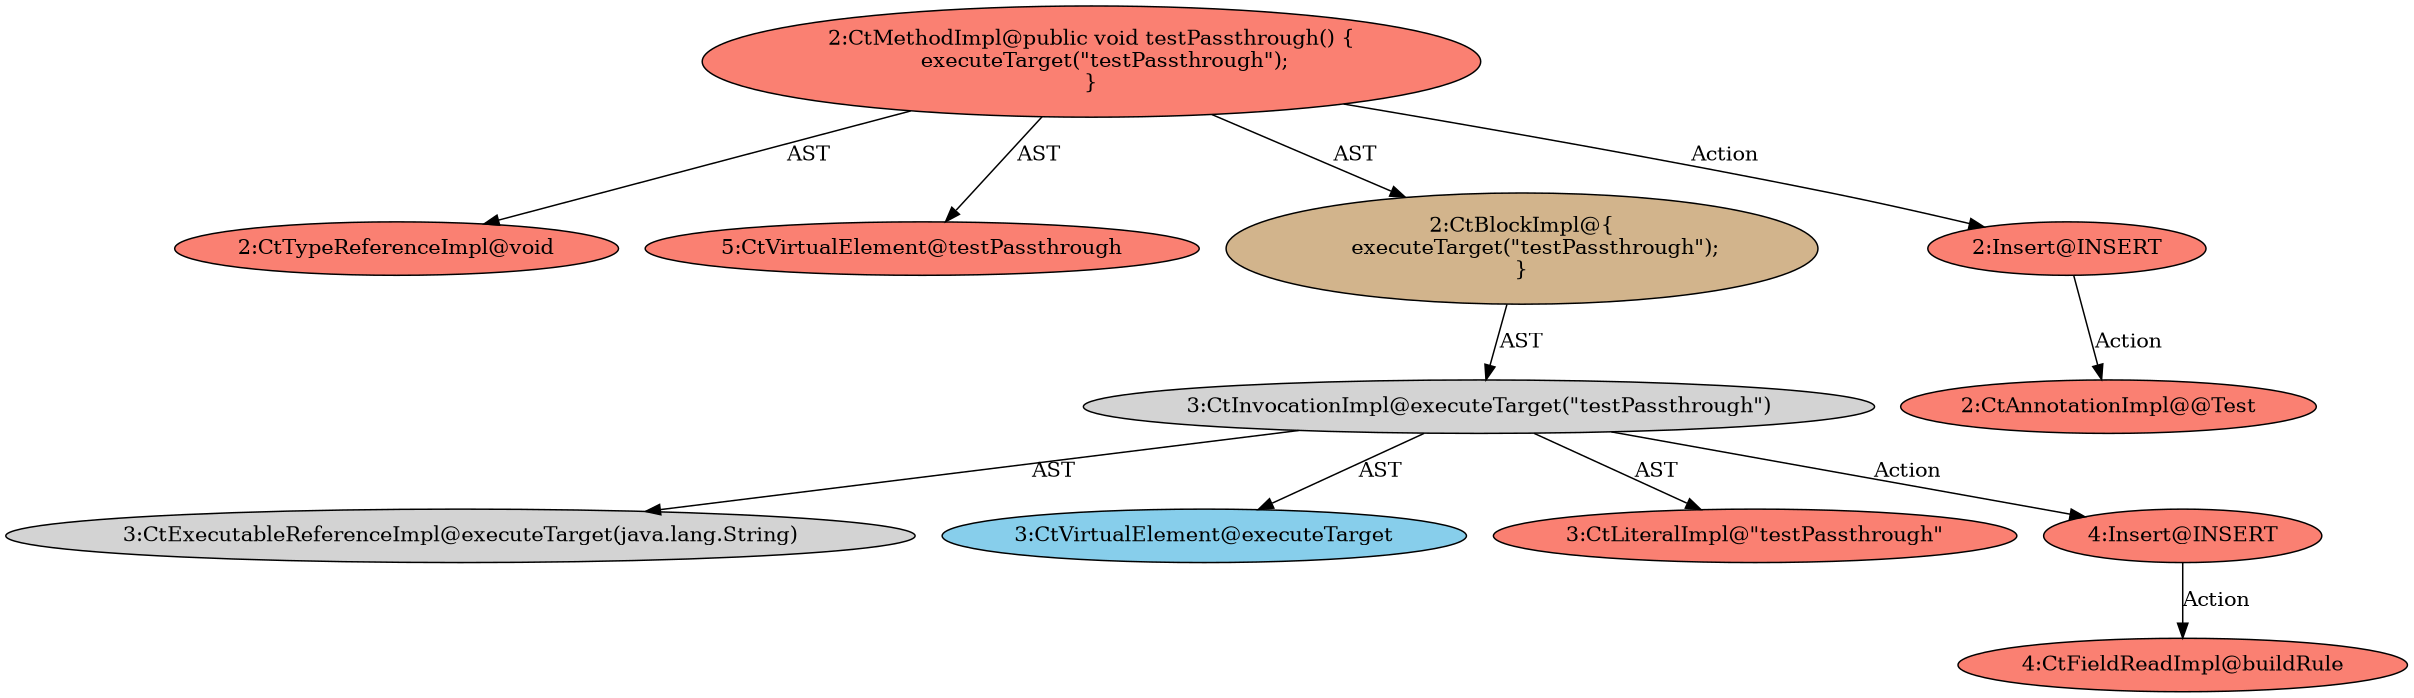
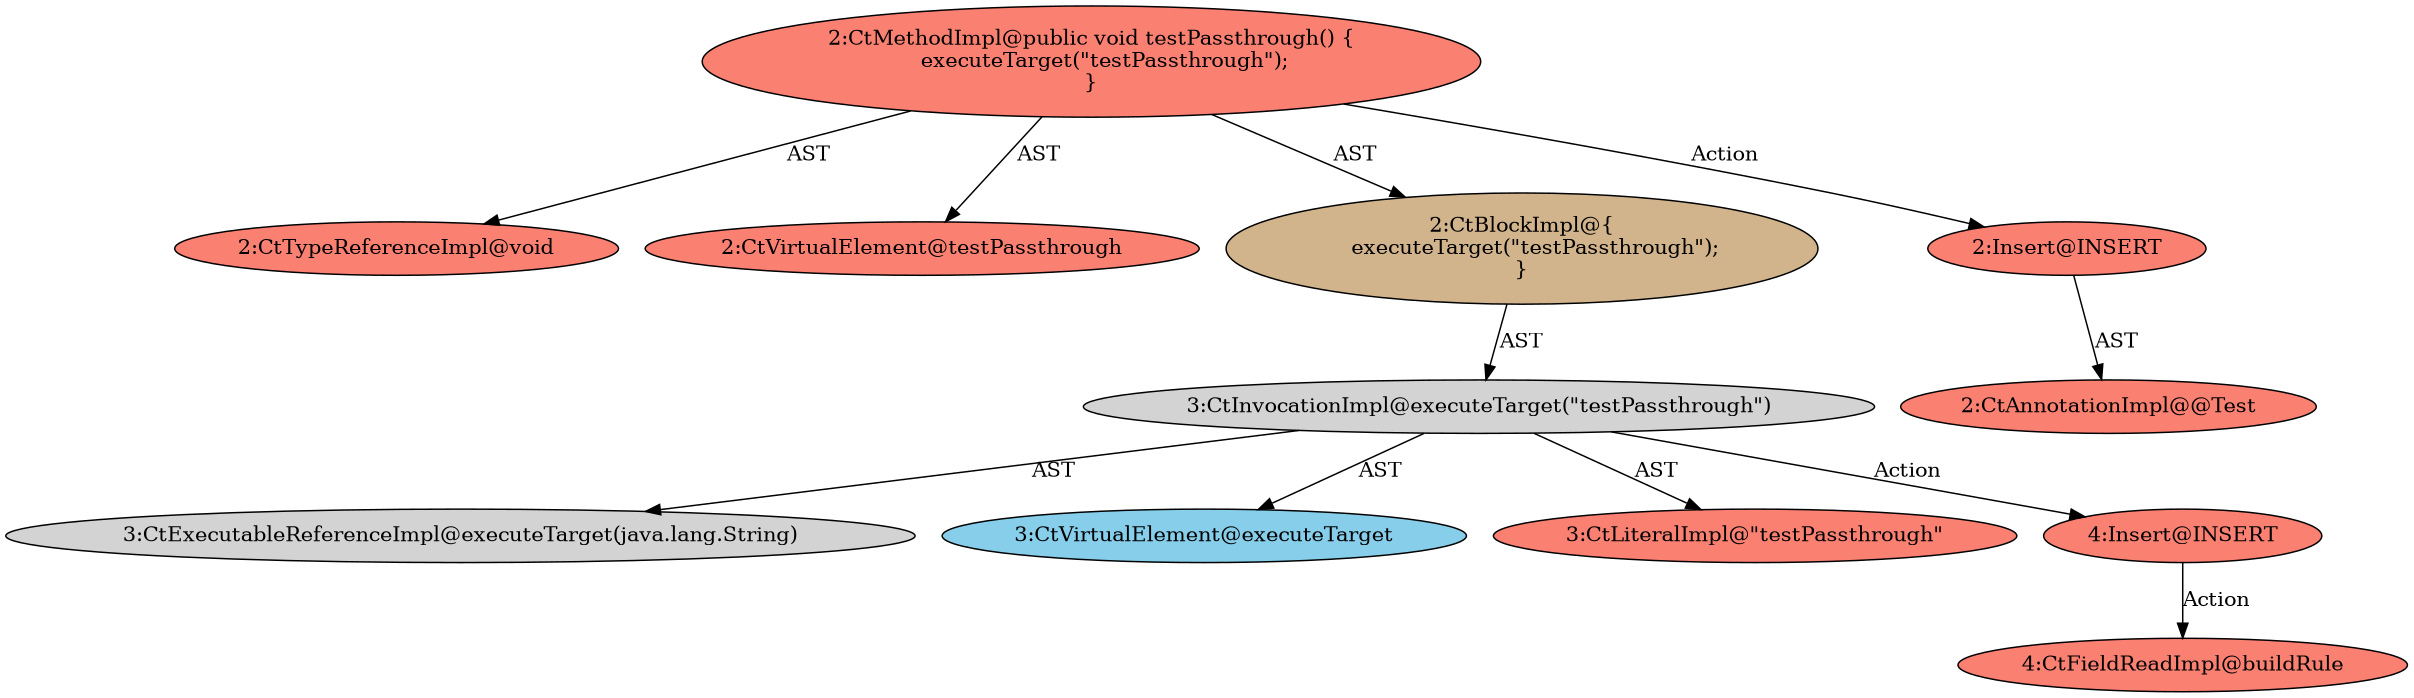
node "5:CtVirtualElement@testPassthrough": label "5:CtVirtualElement@testPassthrough" -> "2:CtVirtualElement@testPassthrough"
edge "2:Insert@INSERT" -> "2:CtAnnotationImpl@@Test": label "Action" -> "AST"
